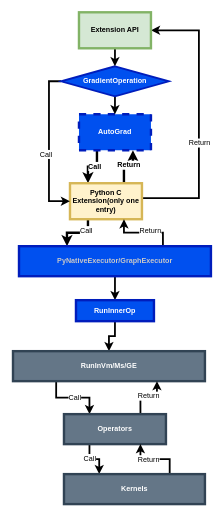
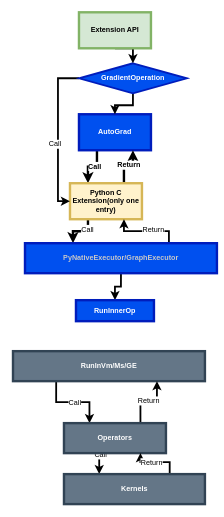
node "GradientOperation": moved (115, 81) -> (133, 78)
edge "Python C Extension(only one entry)" -> "Extension API": removed, label "Return"
node "AutoGrad": style dashed -> solid
node "PyNativeExecutor/GraphExecutor": moved (115, 261) -> (121, 258)
edge "RunInnerOp" -> "RunInVm/Ms/GE": removed
node "Operators": moved (115, 429) -> (115, 438)
